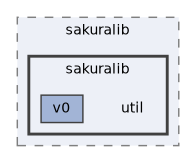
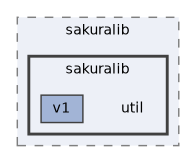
node "v0": label "v0" -> "v1"
